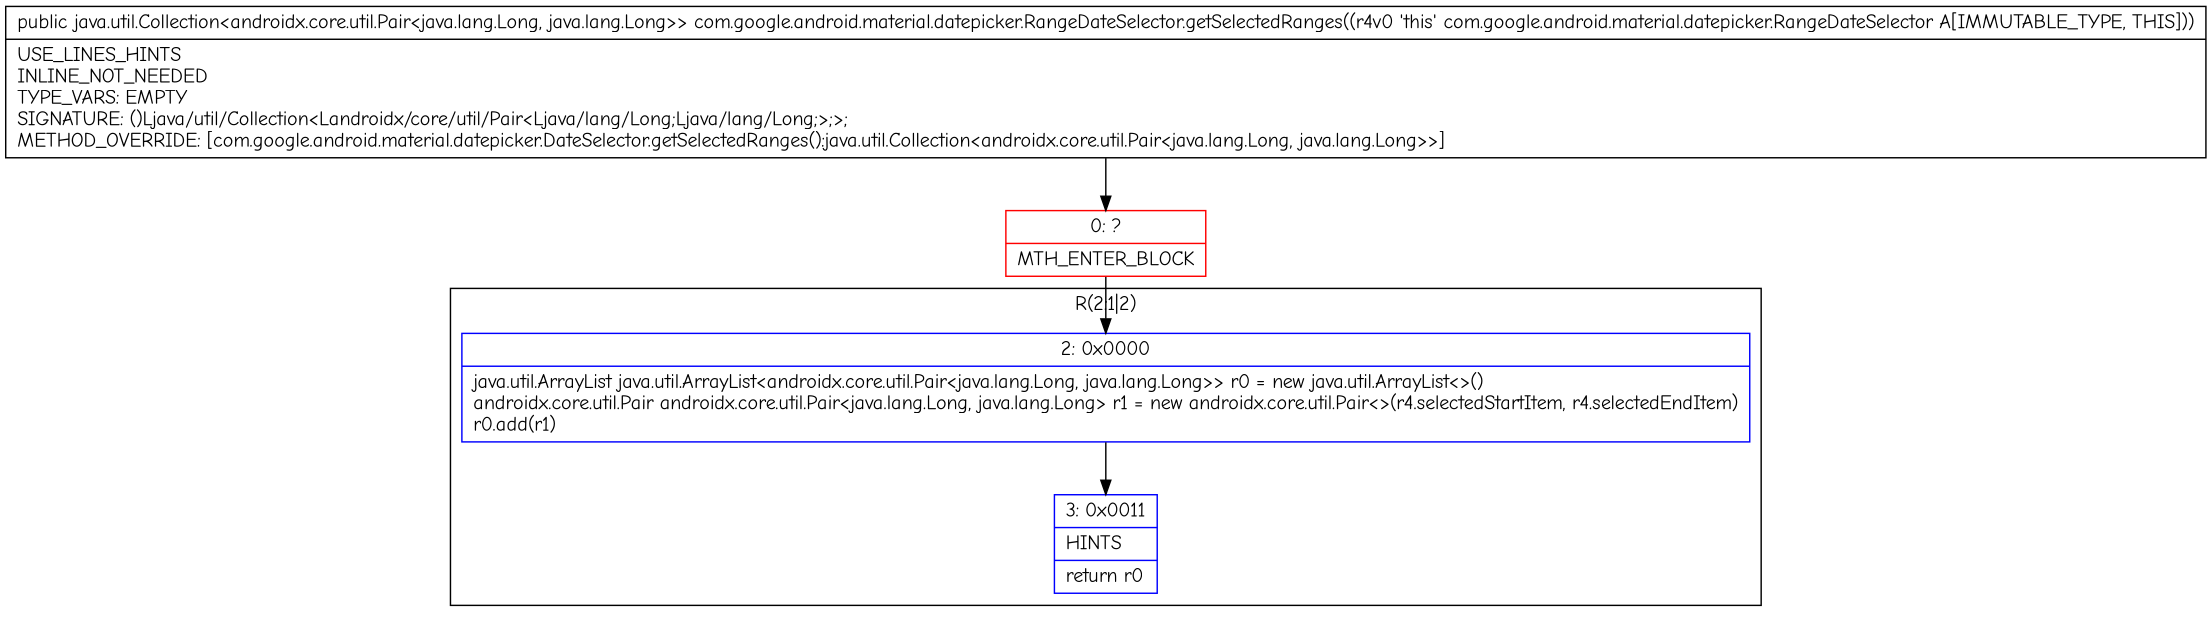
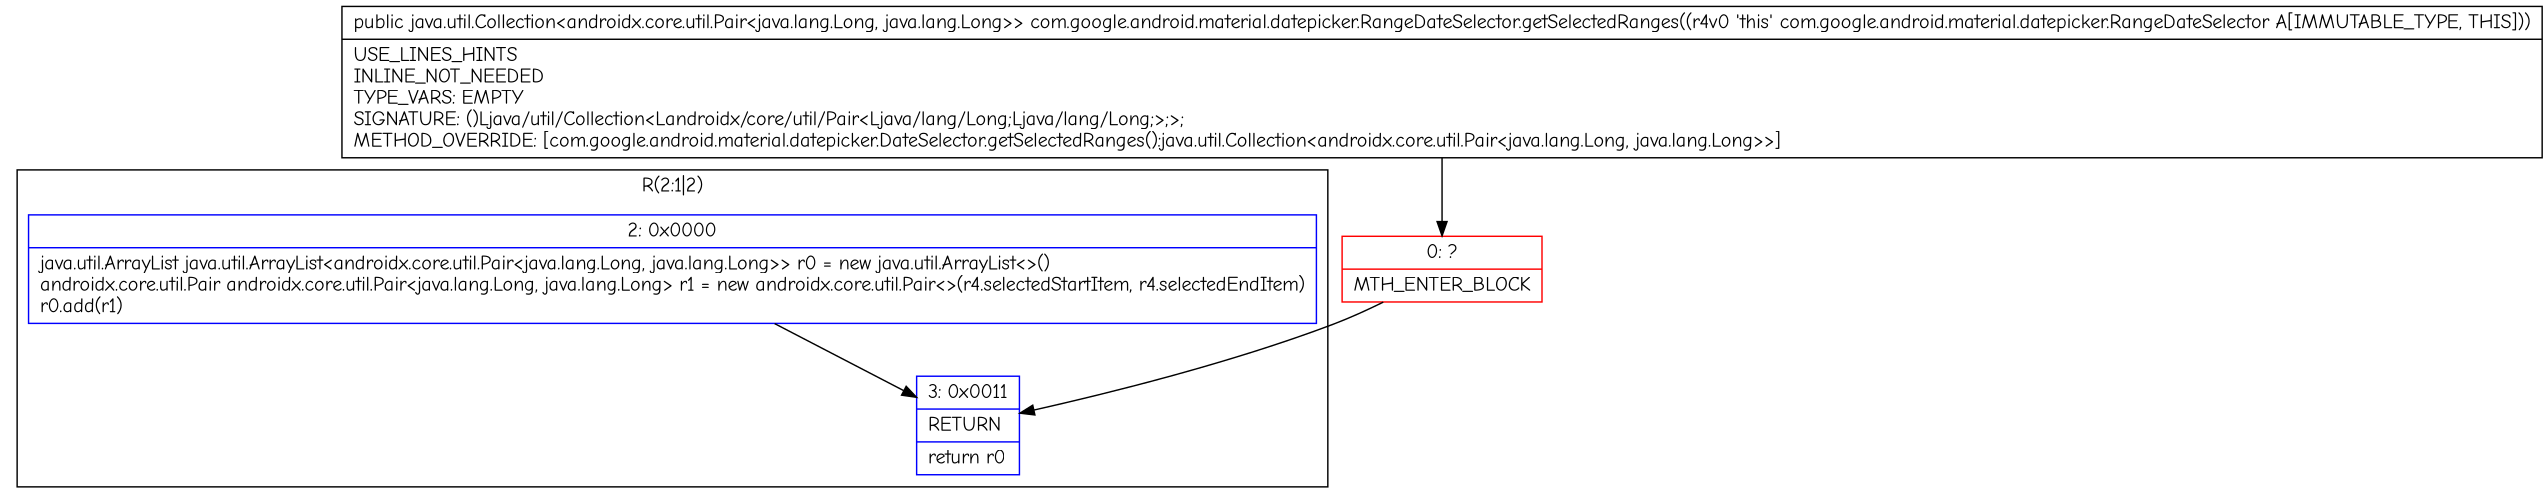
edge "0: ?" -> "2: 0x0000": now "0: ?" -> "3: 0x0011"
node "3: 0x0011": text "HINTS" -> "RETURN"
